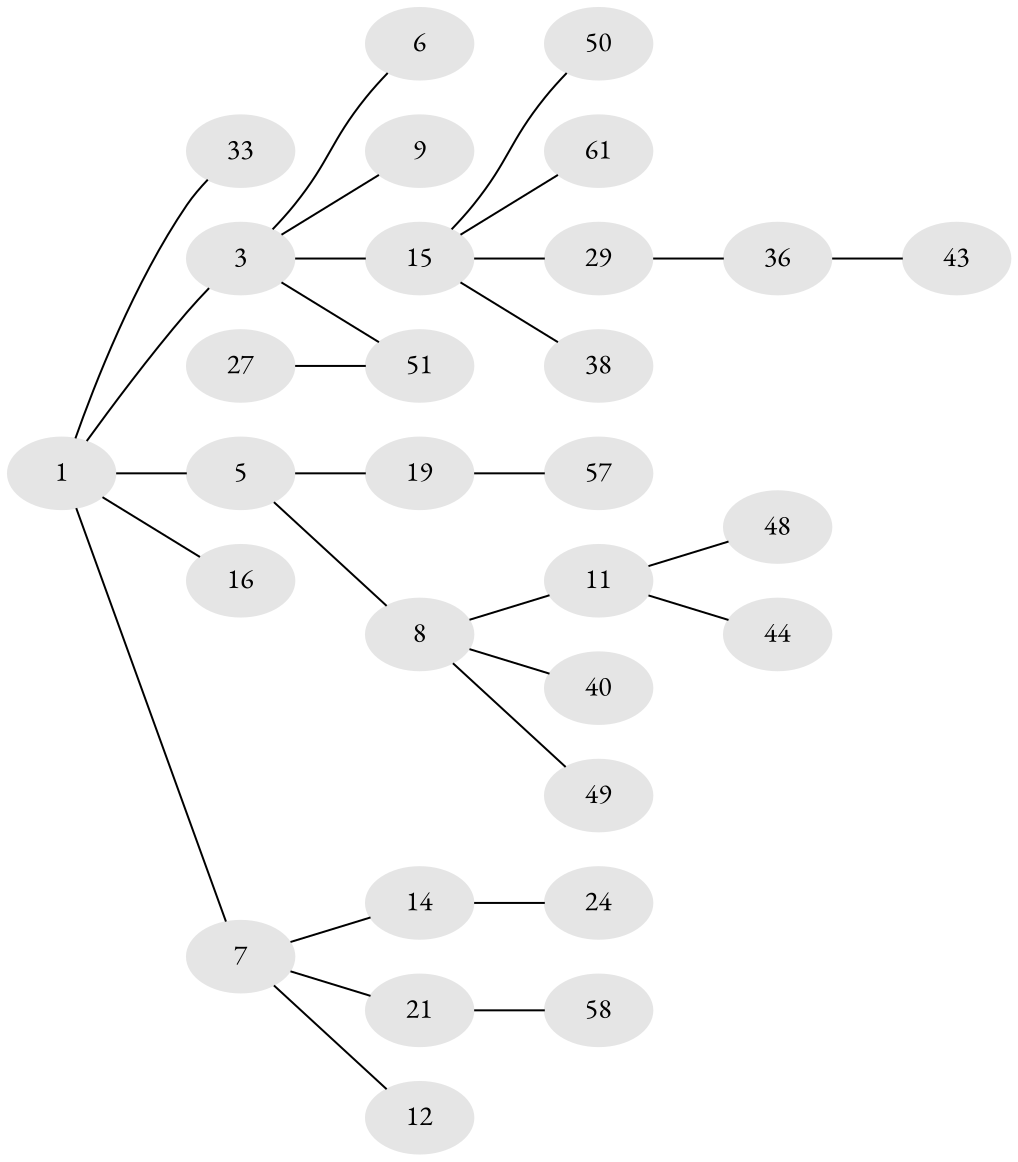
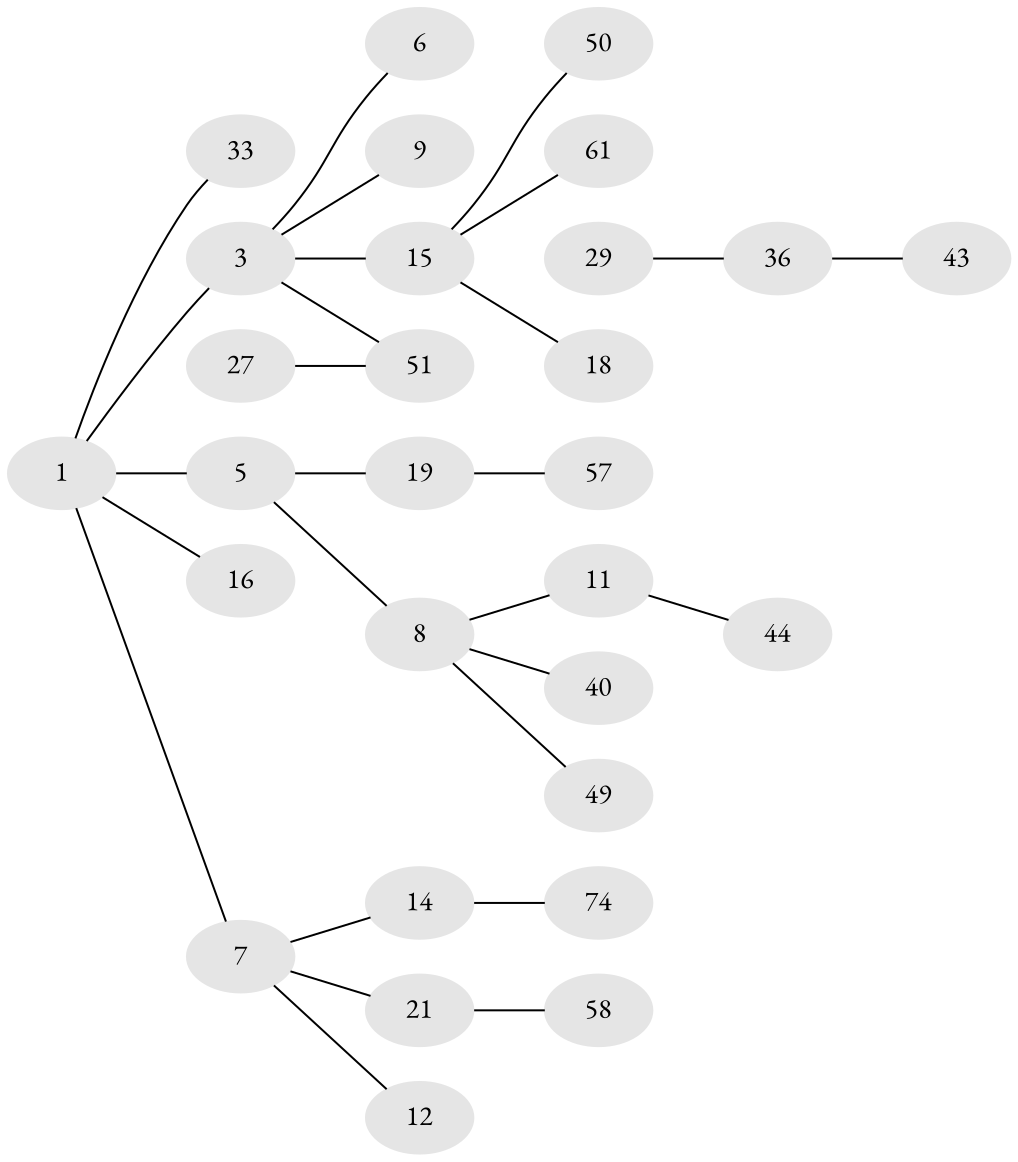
edge "15" -- "29": removed
node "38": label "38" -> "18"
node "48": removed
node "24": label "24" -> "74"
